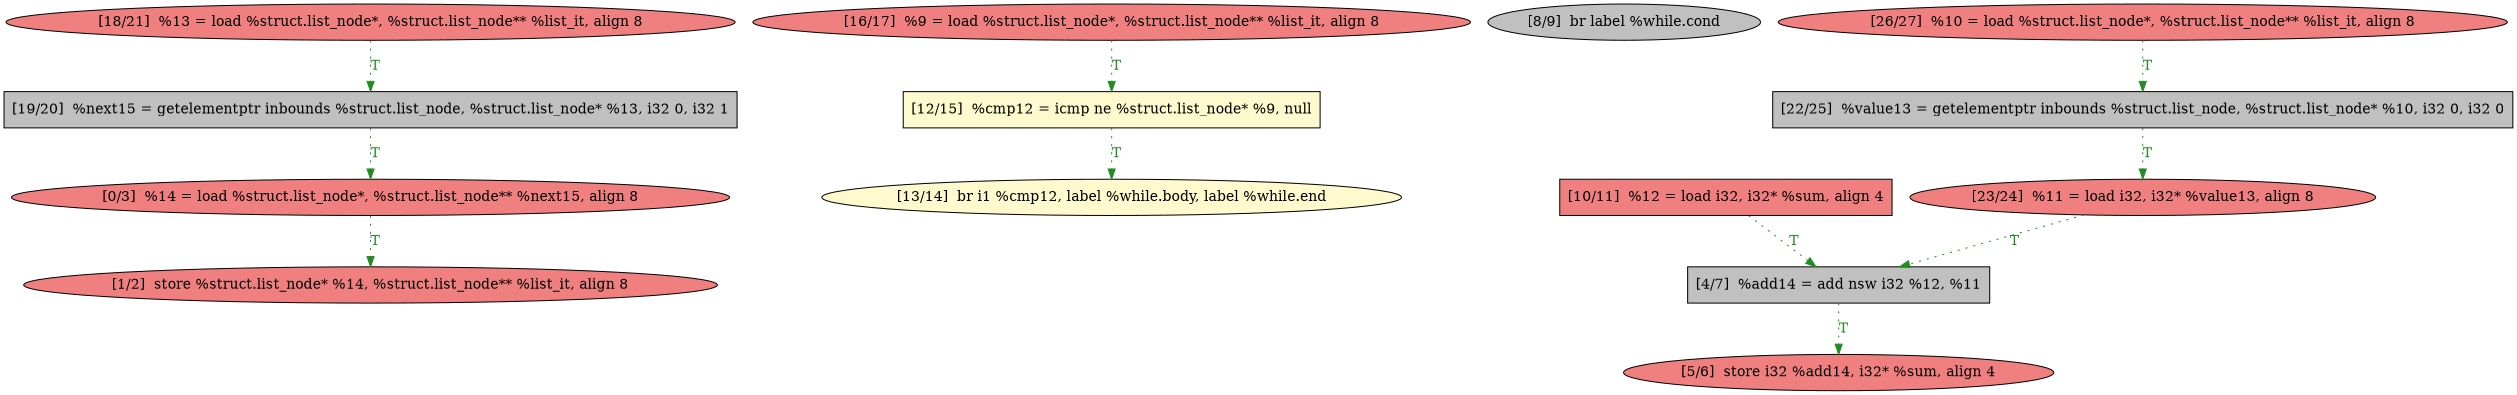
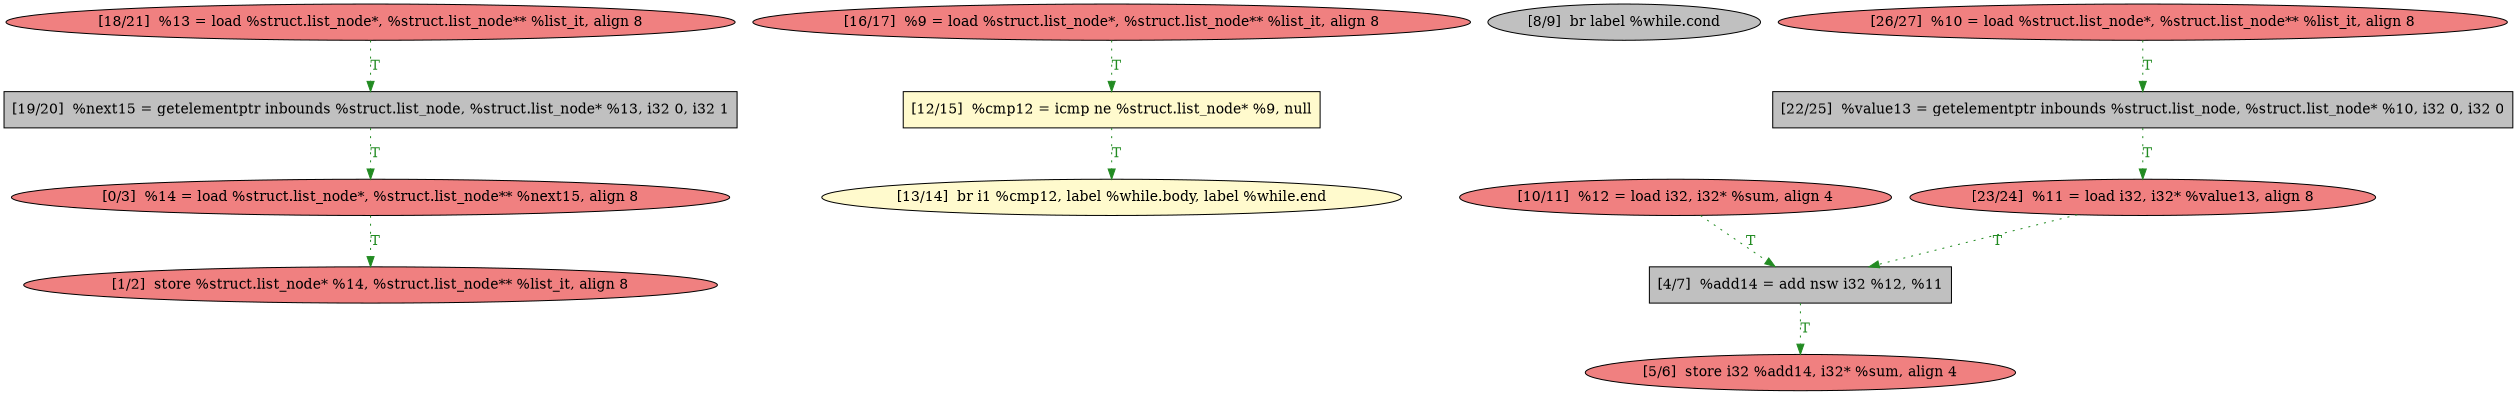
node "[10/11]  %12 = load i32, i32* %sum, align 4": shape box -> ellipse
